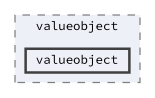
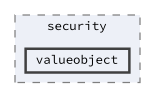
cluster "valueobject": label "valueobject" -> "security"
